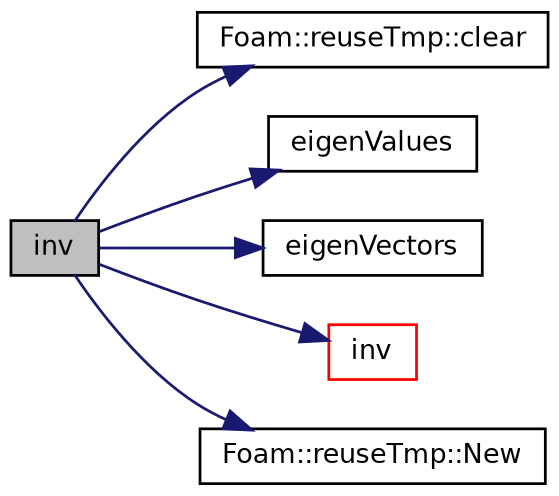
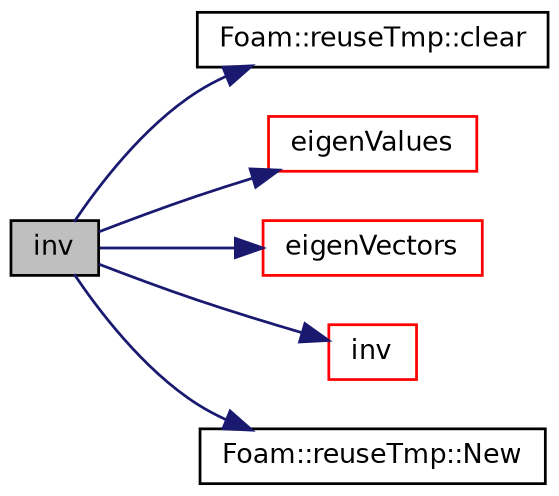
node "eigenValues": color black -> red
node "eigenVectors": color black -> red
